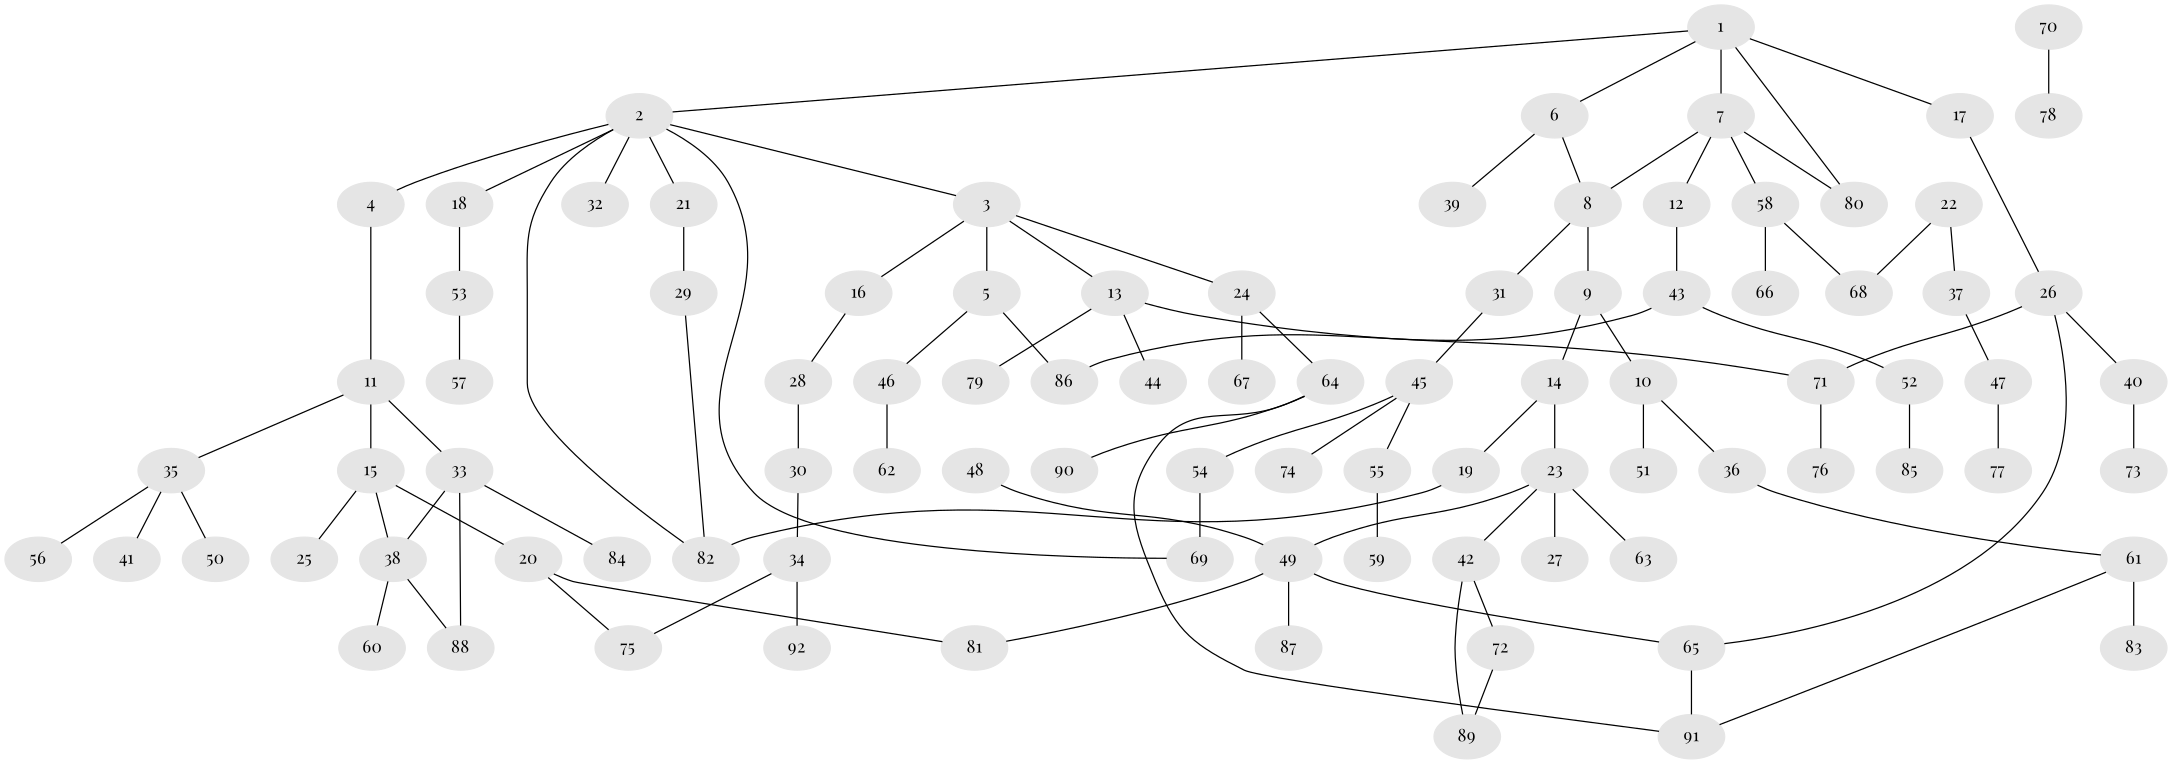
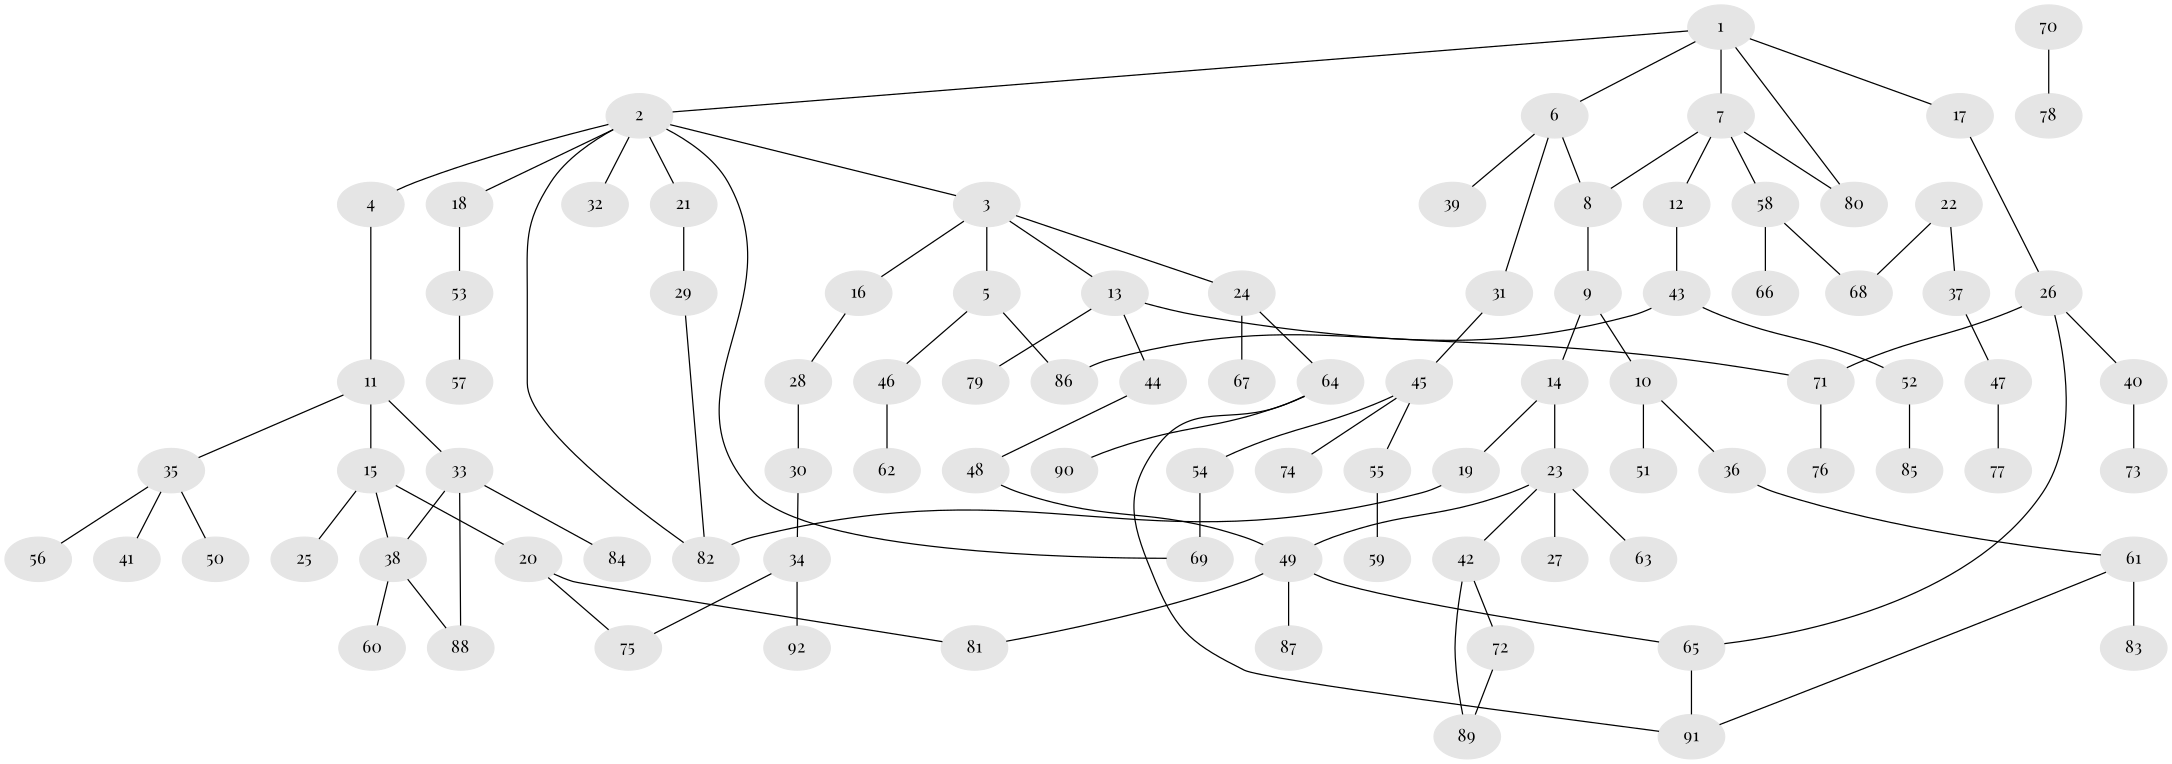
edge "8" -- "31": now "6" -- "31"
edge "44" -- "48": added
